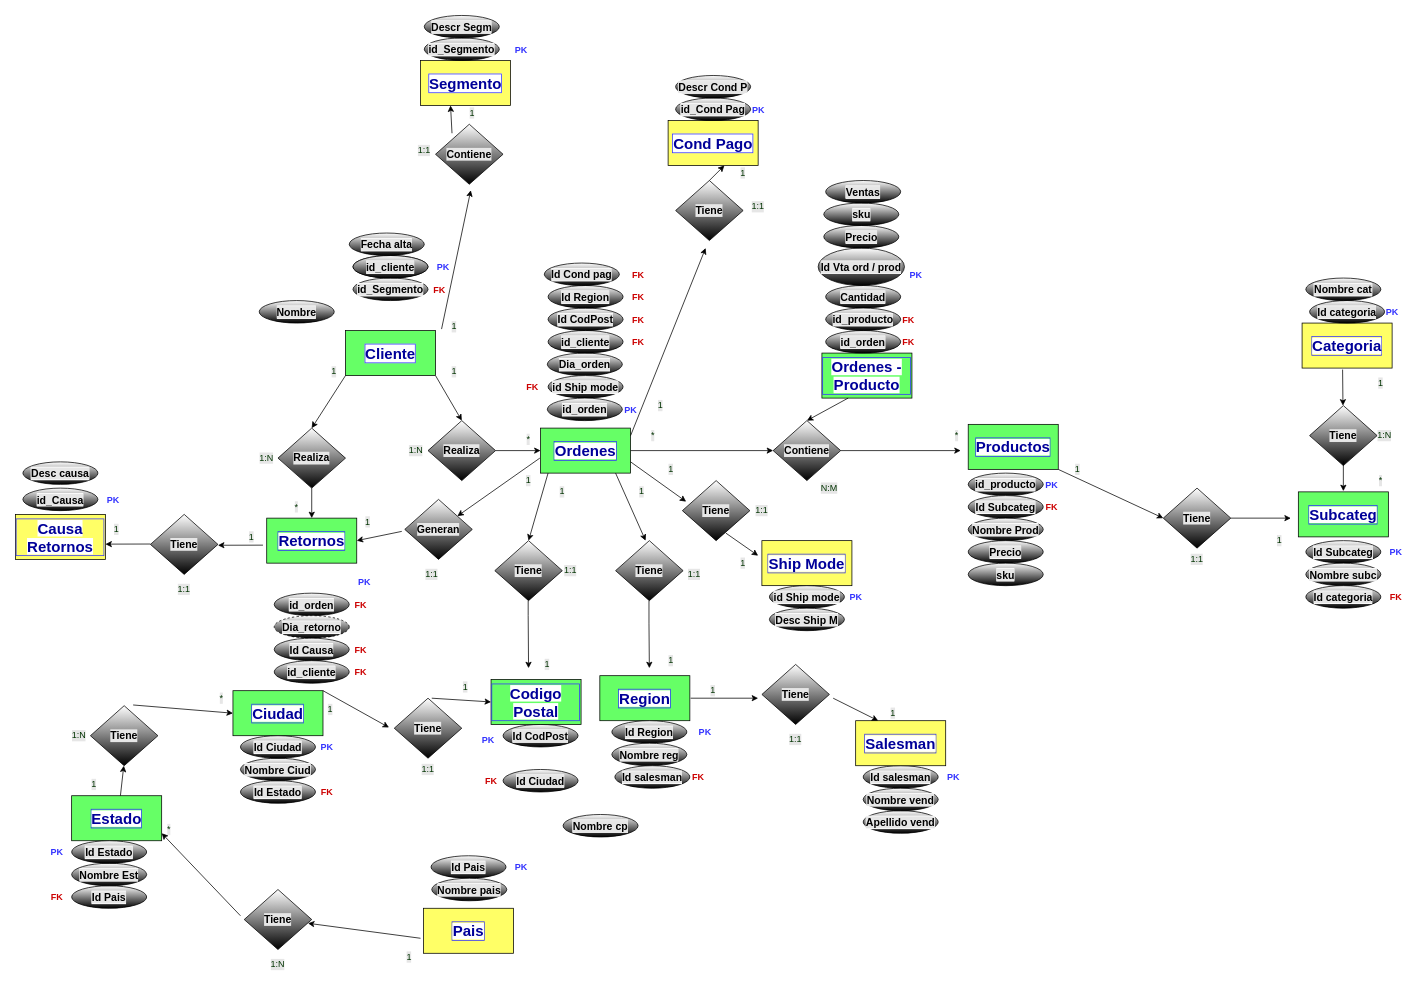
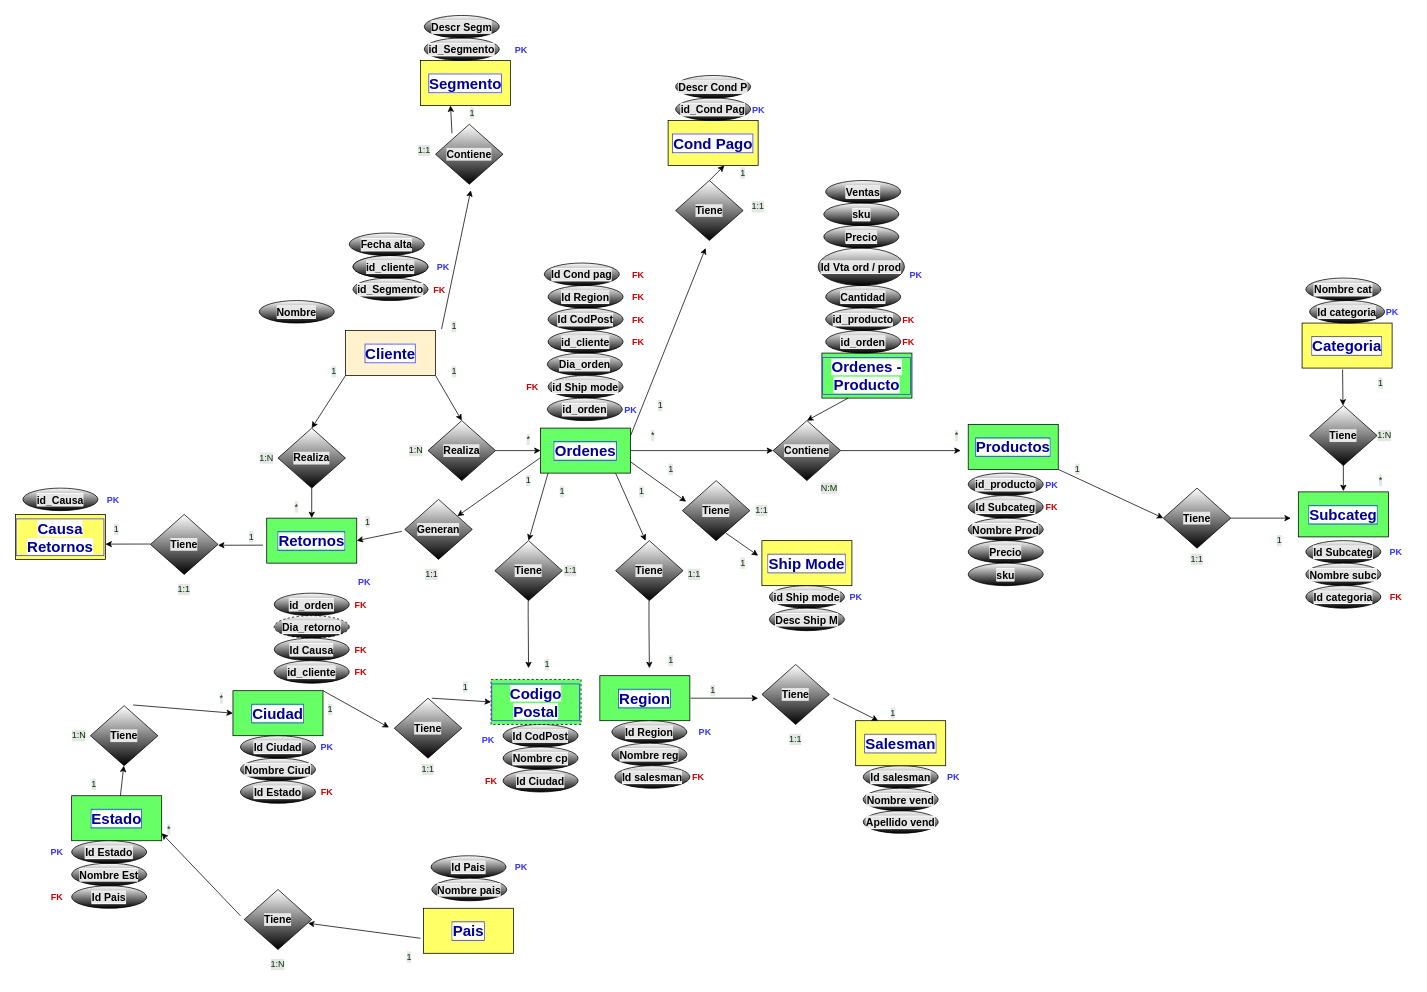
node "Cliente": fillcolor #66ff66 -> #fff2cc
node "Desc causa": removed
node "Codigo Postal": style solid -> dashed
node "Nombre cp": moved (600, 825) -> (540, 758)
